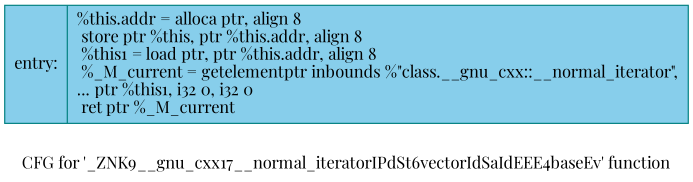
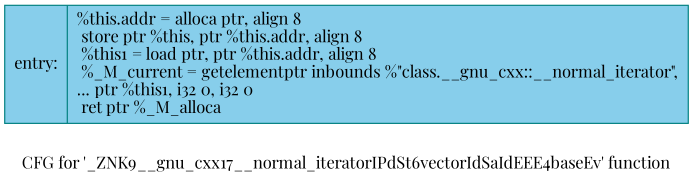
node "entry:": text "ret ptr %_M_current" -> "ret ptr %_M_alloca"
